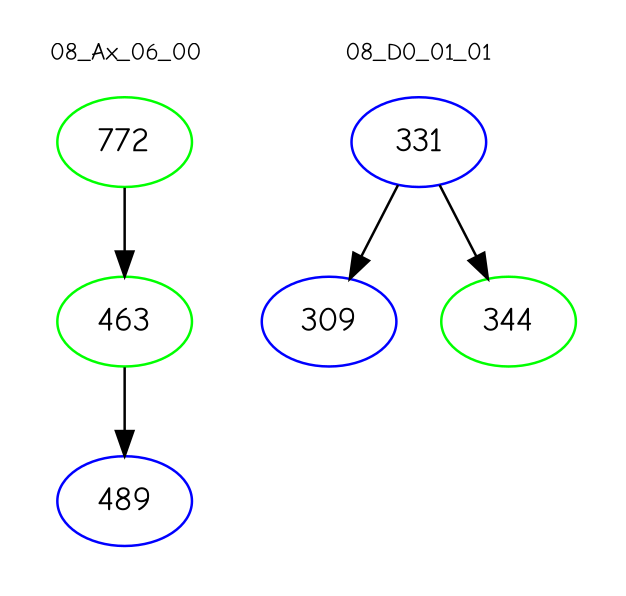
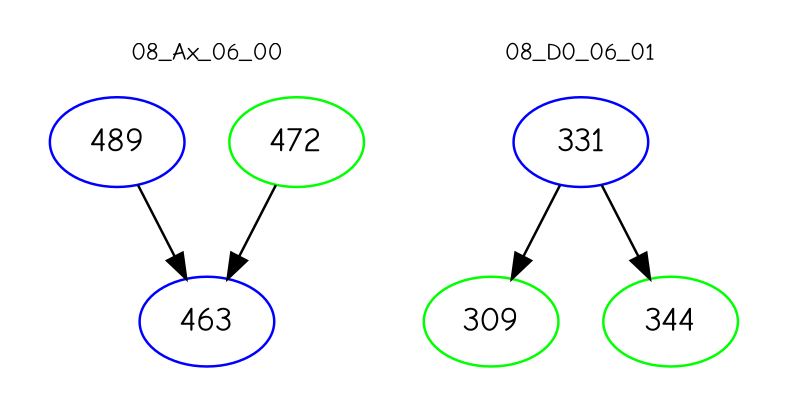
cluster "08_D0_01_01": label "08_D0_01_01" -> "08_D0_06_01"
node "772": label "772" -> "472"
node "463": color green -> blue
node "309": color blue -> green
edge "463" -> "489": reversed
